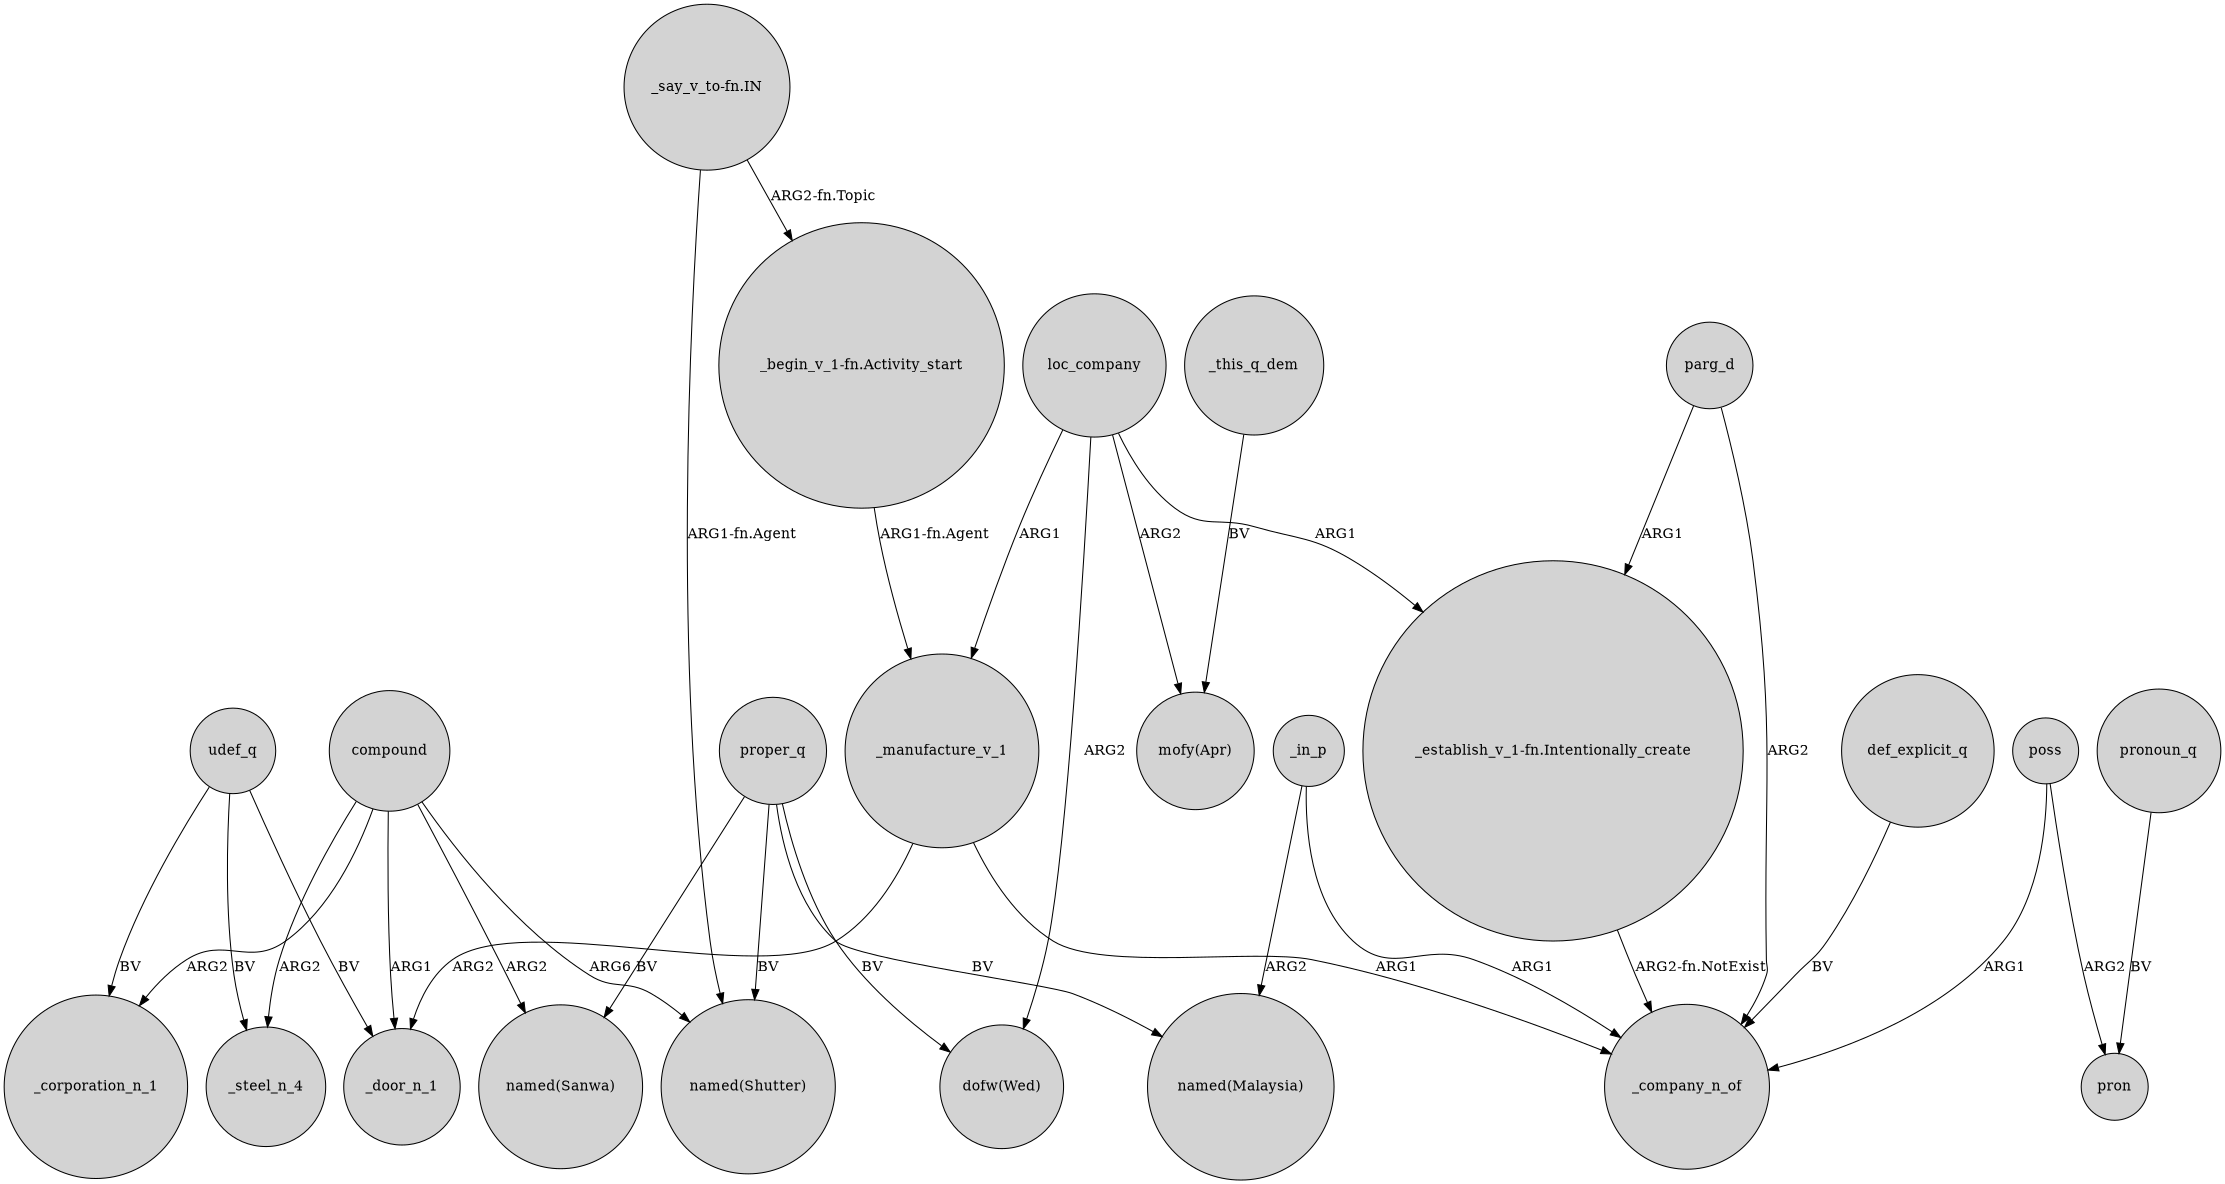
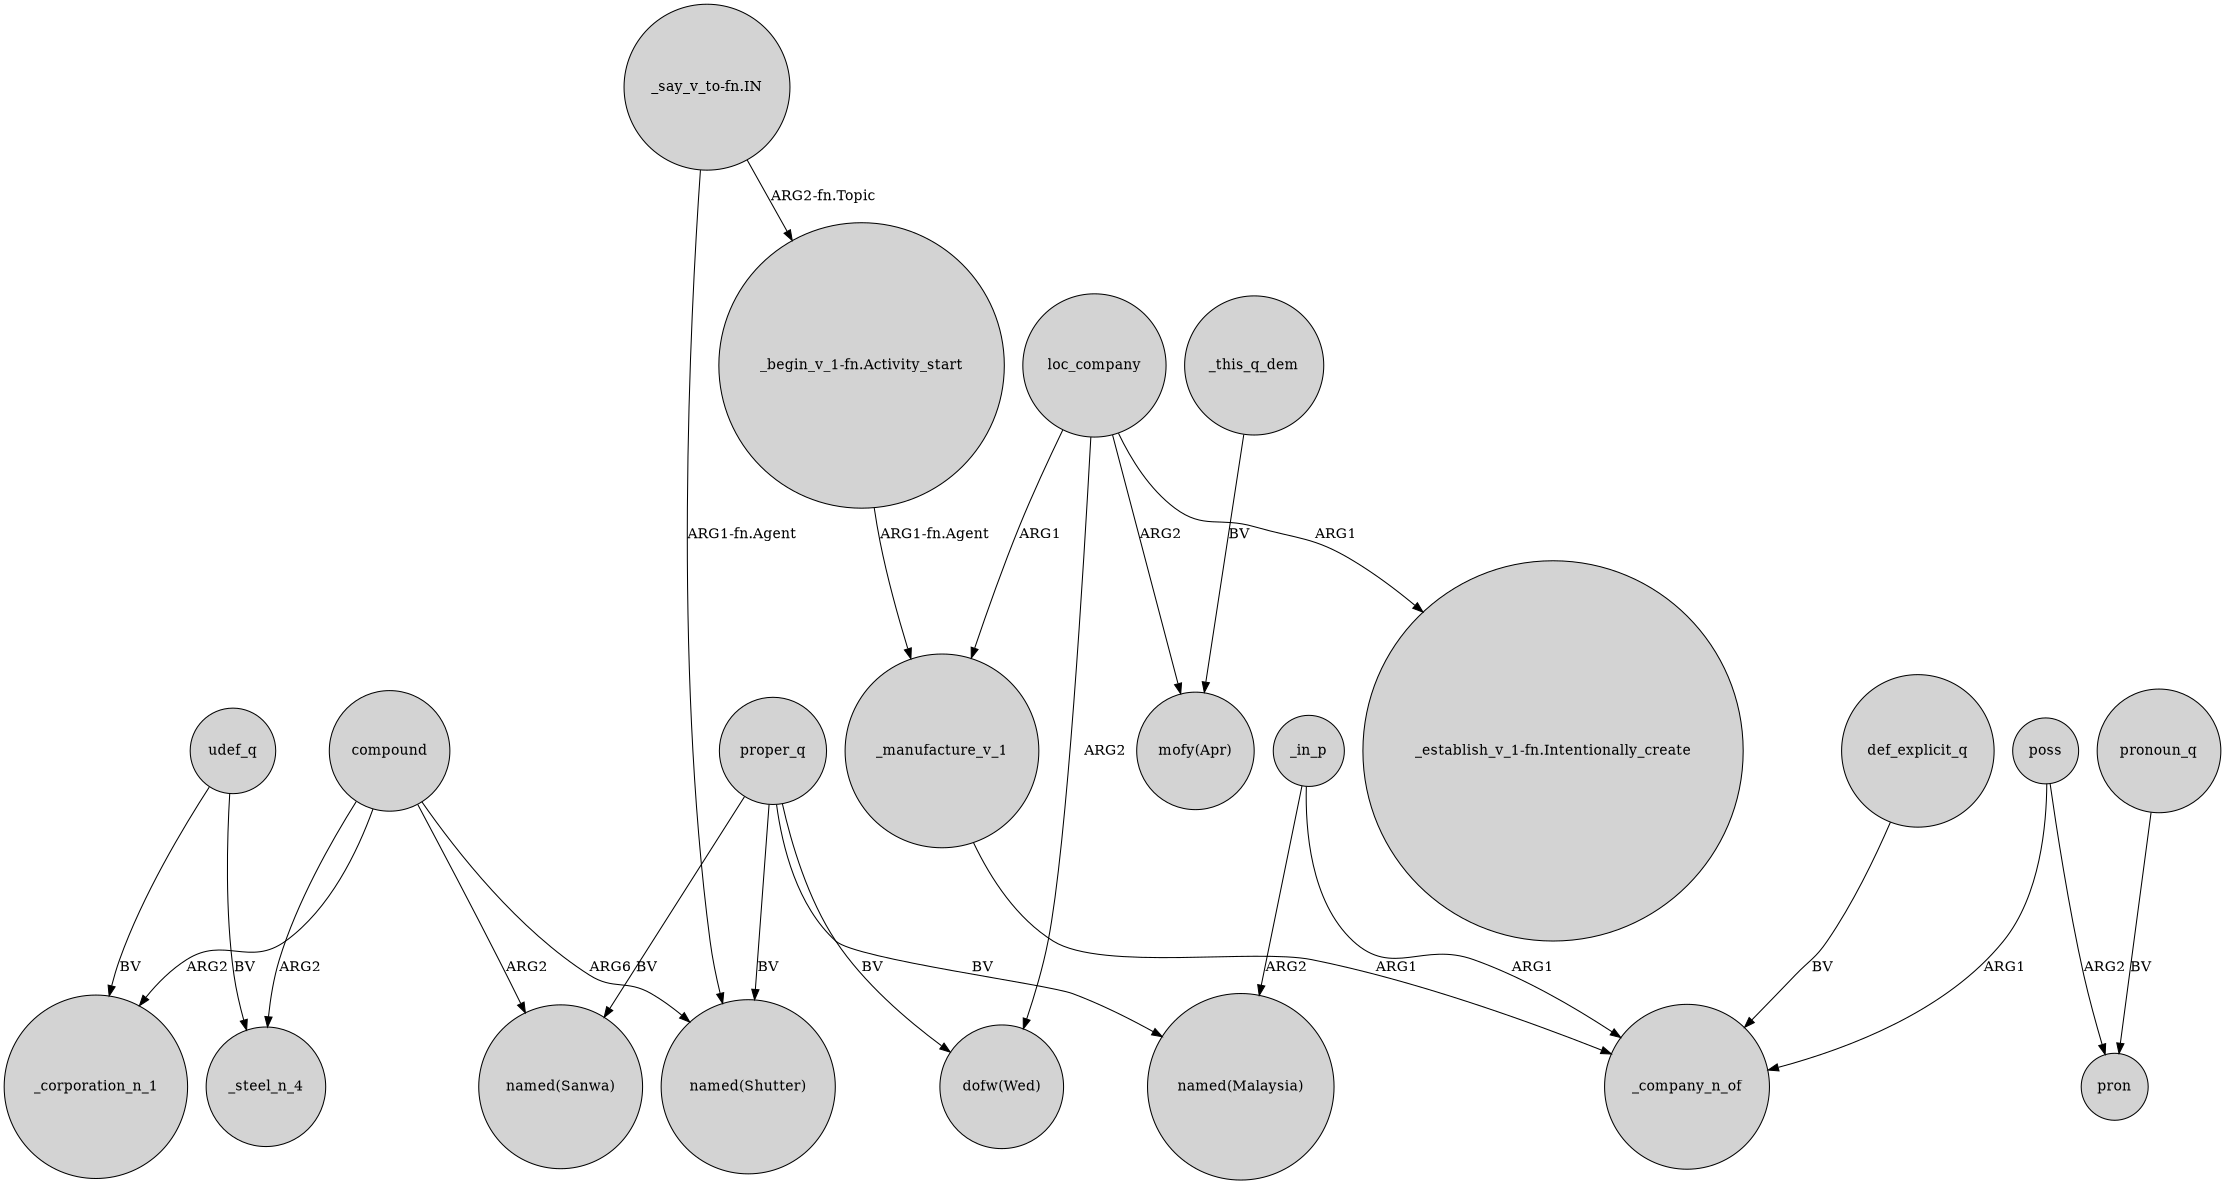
node "parg_d": removed
edge "_establish_v_1-fn.Intentionally_create" -> "_company_n_of": removed, label "ARG2-fn.NotExist"
node "_door_n_1": removed
